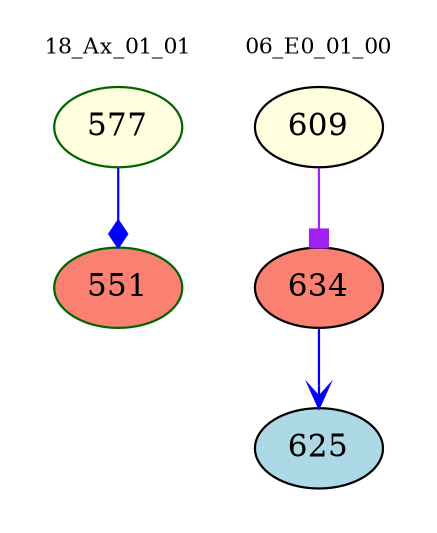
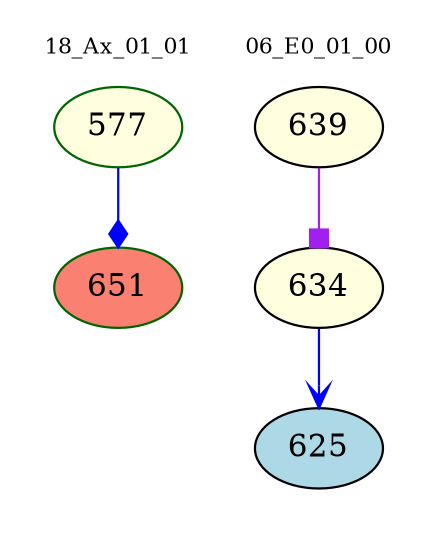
node "609": label "609" -> "639"
node "551": label "551" -> "651"
node "634": fillcolor salmon -> lightyellow
